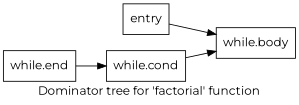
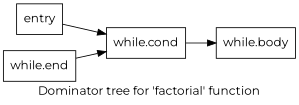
edge "entry" -> "while.body": now "entry" -> "while.cond"
